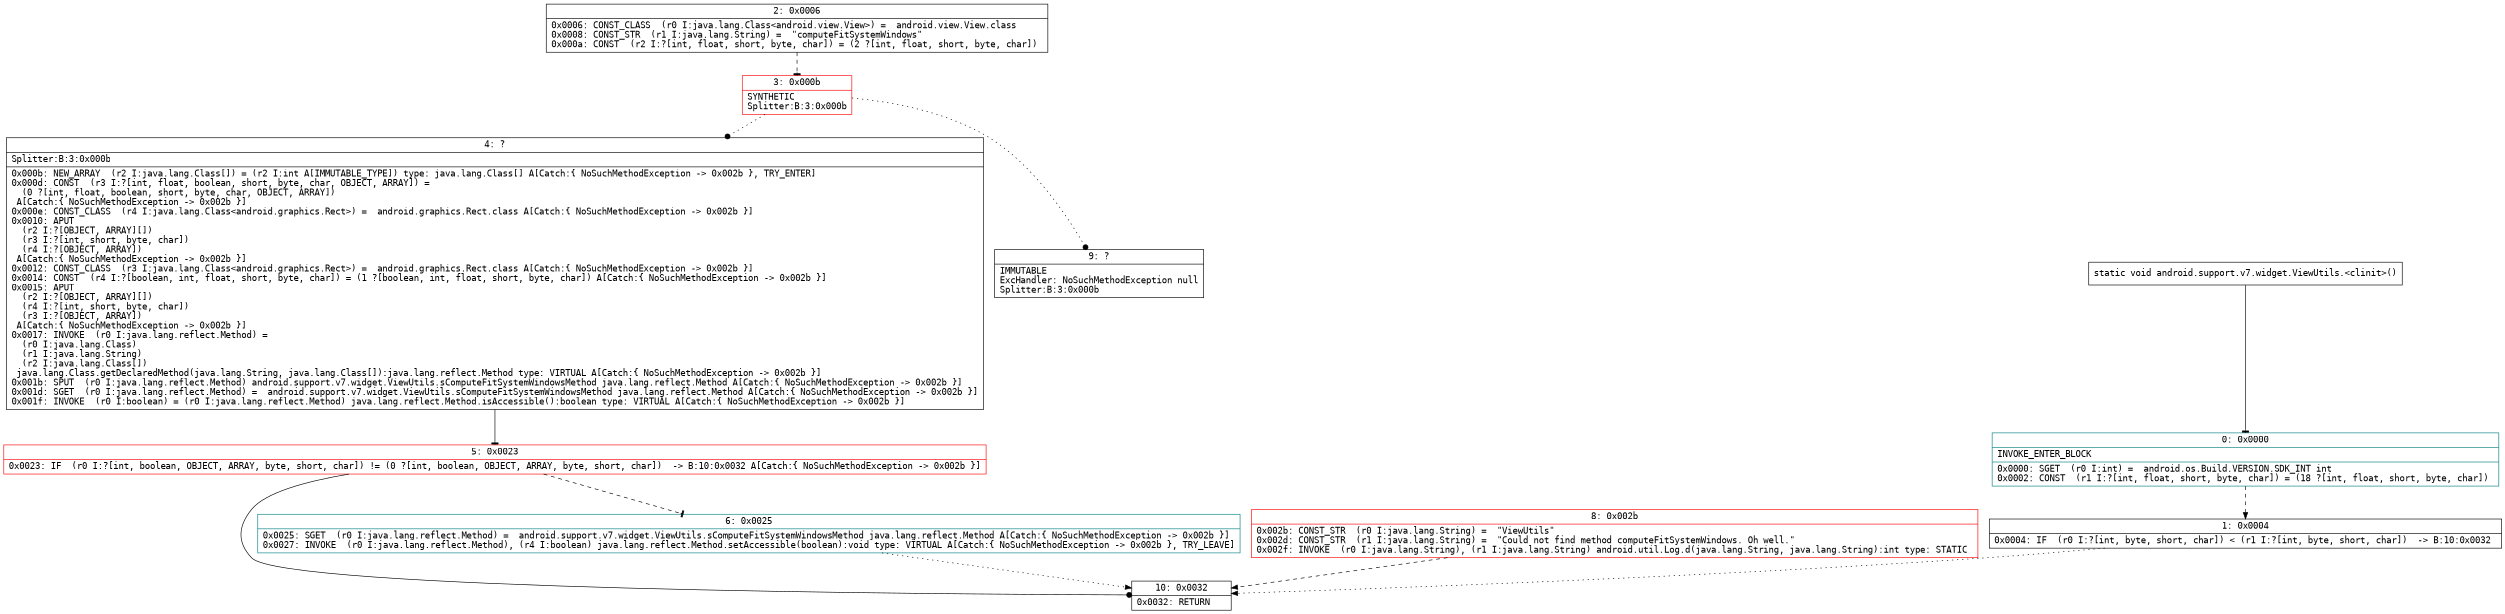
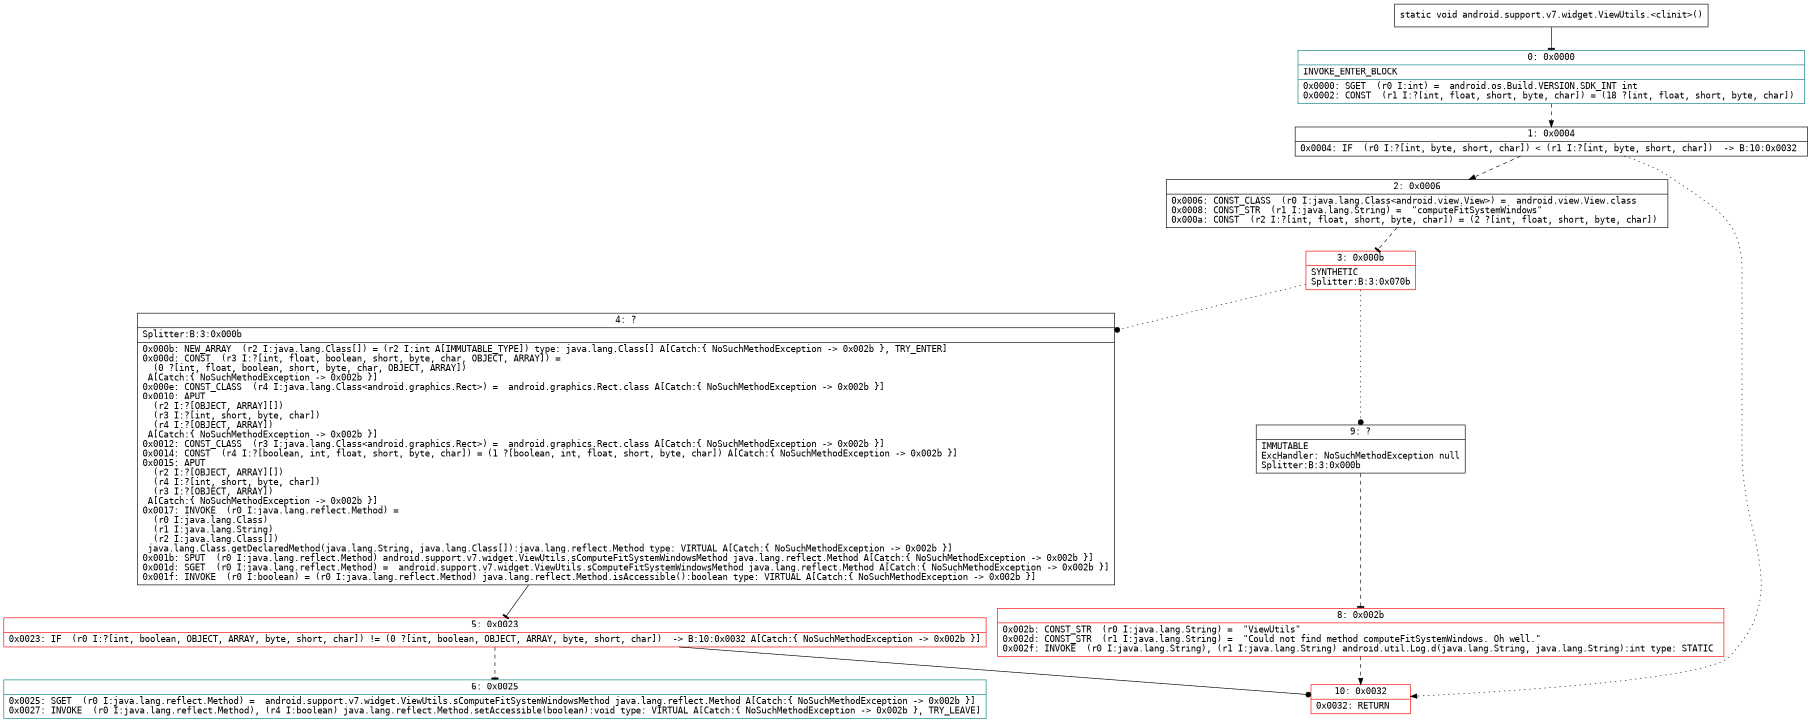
node "3: 0x000b": text "Splitter:B:3:0x000b" -> "Splitter:B:3:0x070b"
edge "1: 0x0004" -> "2: 0x0006": added
edge "9: ?" -> "8: 0x002b": added
edge "6: 0x0025" -> "10: 0x0032": removed
node "10: 0x0032": color black -> red
